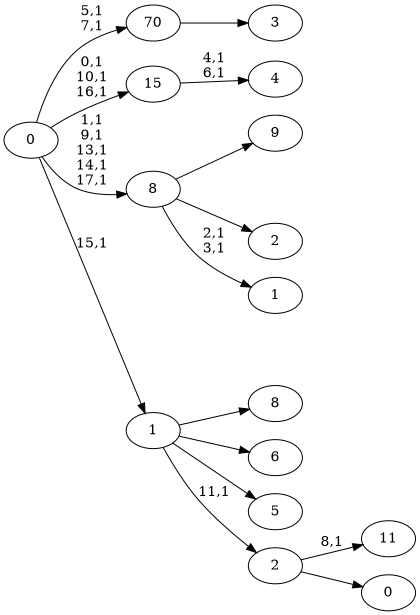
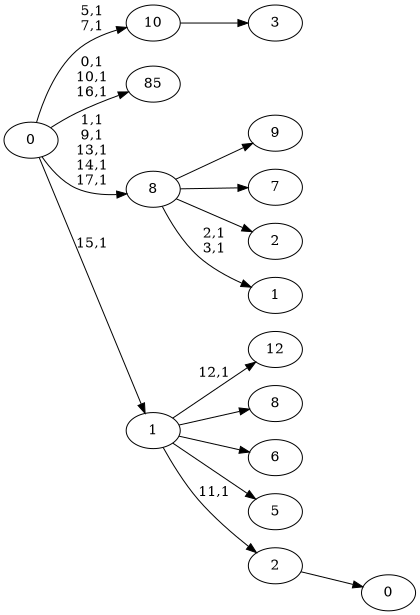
node "70": label "70" -> "10"
node "4": removed
node "15": label "15" -> "85"
node "7": added
node "12": added
node "11": removed
